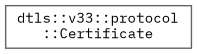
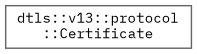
node "dtls::v33::protocol ::Certificate": label "dtls::v33::protocol ::Certificate" -> "dtls::v13::protocol ::Certificate"
